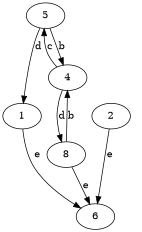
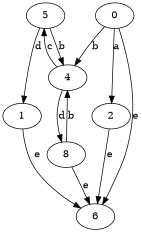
node "0": added
